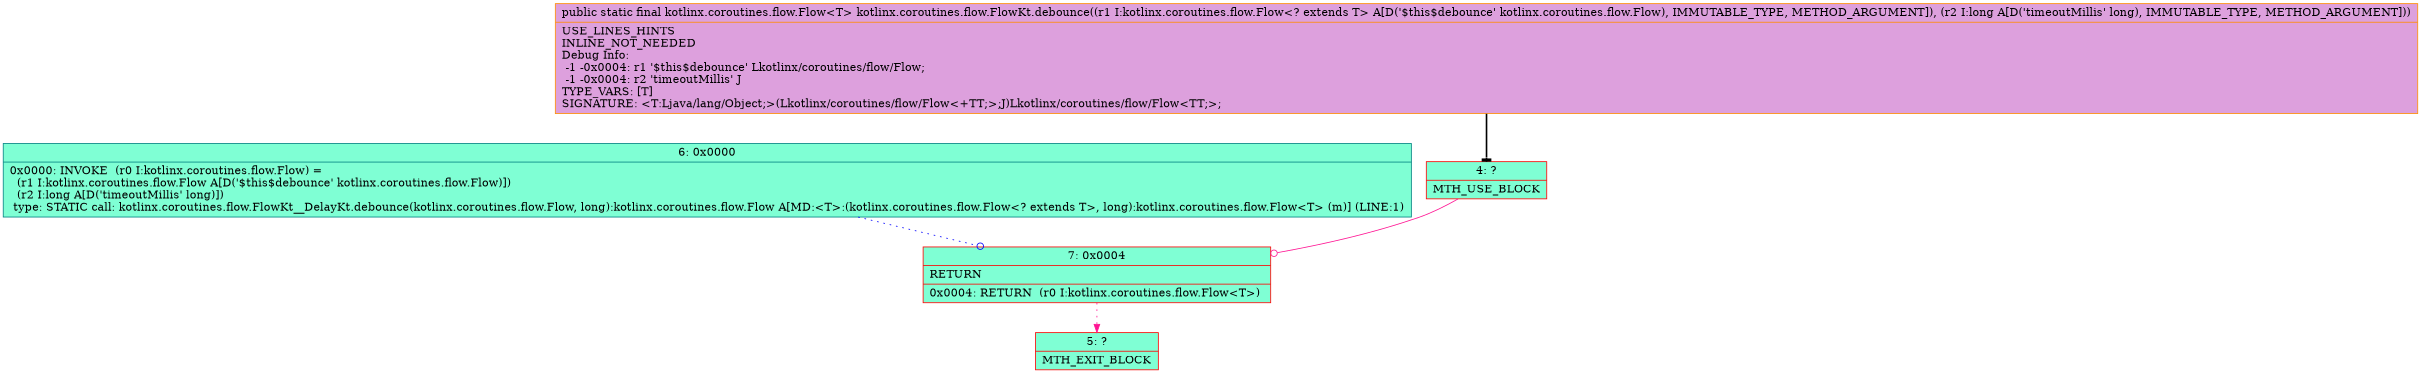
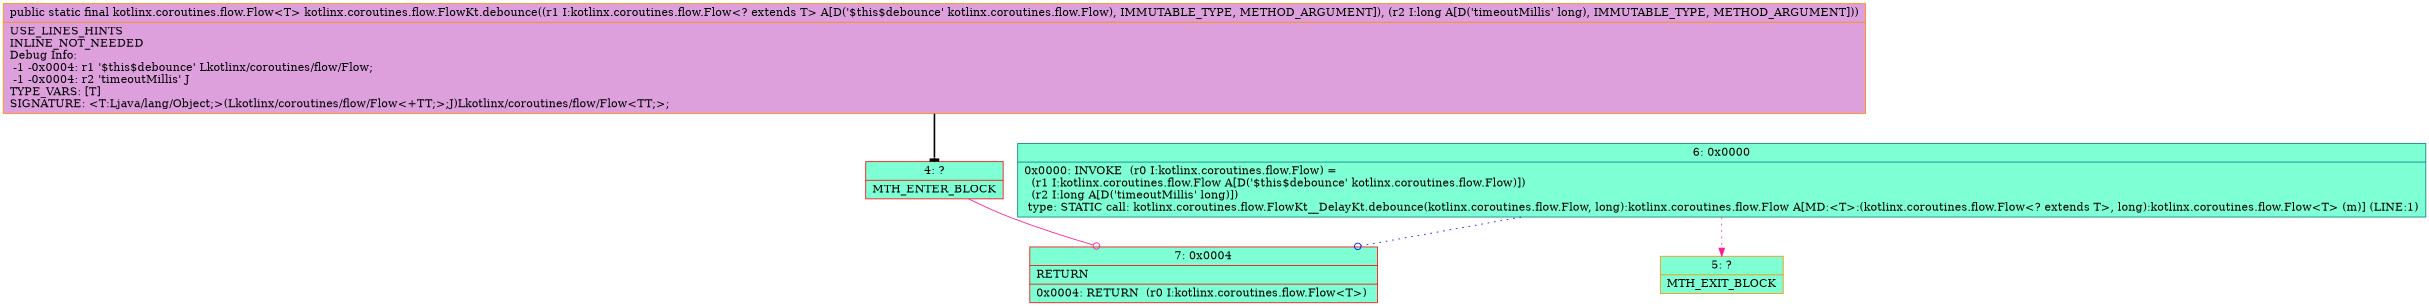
node "4: ?": text "MTH_USE_BLOCK" -> "MTH_ENTER_BLOCK"
edge "7: 0x0004" -> "5: ?": now "6: 0x0000" -> "5: ?"
node "5: ?": color red -> darkorange
